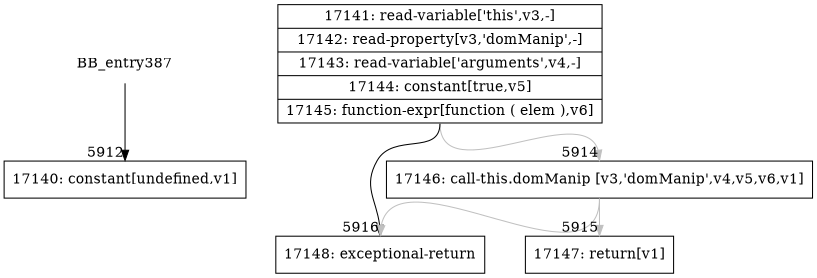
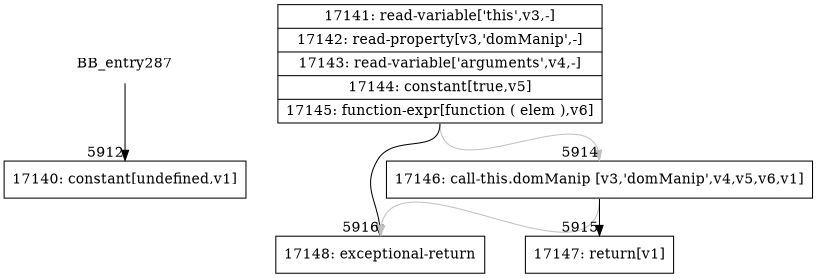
node "BB_entry387": label "BB_entry387" -> "BB_entry287"
edge "17146: call-this.domManip [v3,'domManip',v4,v5,v6,v1]" -> "17147: return[v1]": color gray -> black
